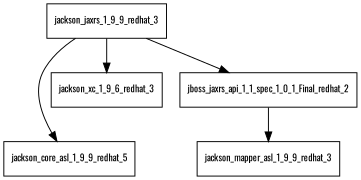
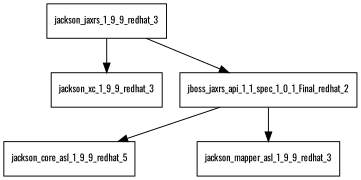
edge "jackson_jaxrs_1_9_9_redhat_3" -> "jackson_core_asl_1_9_9_redhat_5": now "jboss_jaxrs_api_1_1_spec_1_0_1_Final_redhat_2" -> "jackson_core_asl_1_9_9_redhat_5"
node "jackson_xc_1_9_6_redhat_3": label "jackson_xc_1_9_6_redhat_3" -> "jackson_xc_1_9_9_redhat_3"
